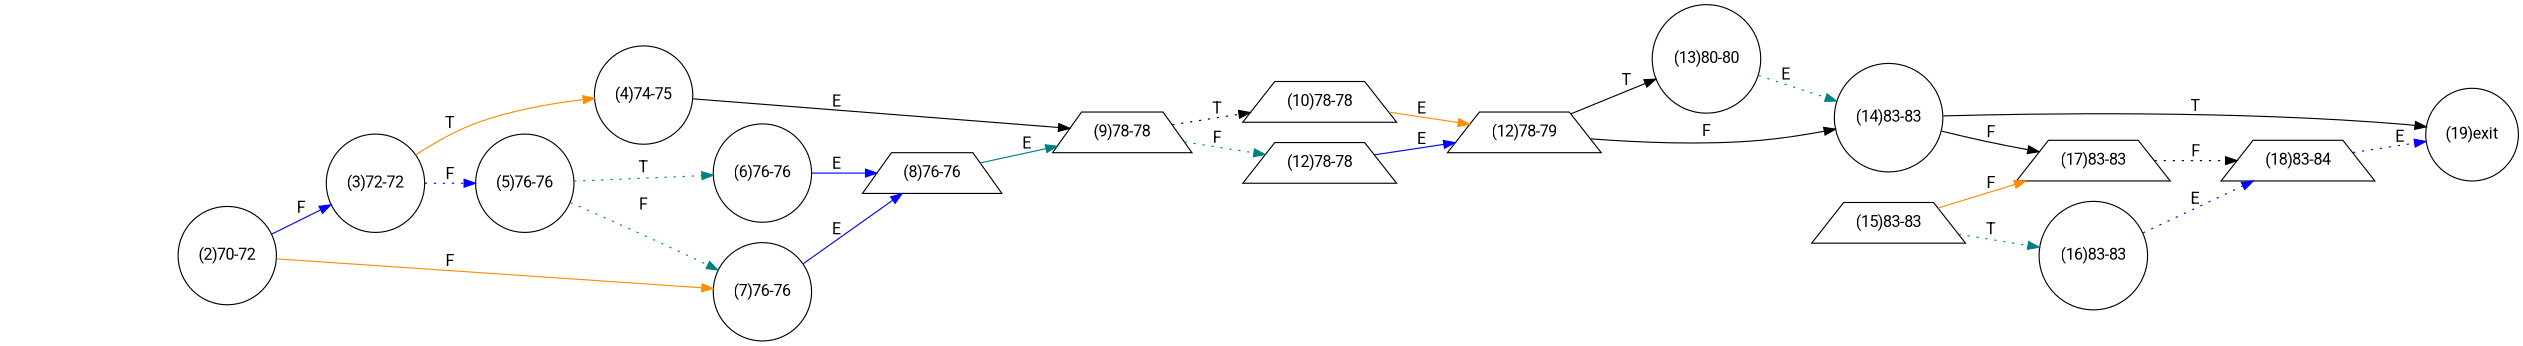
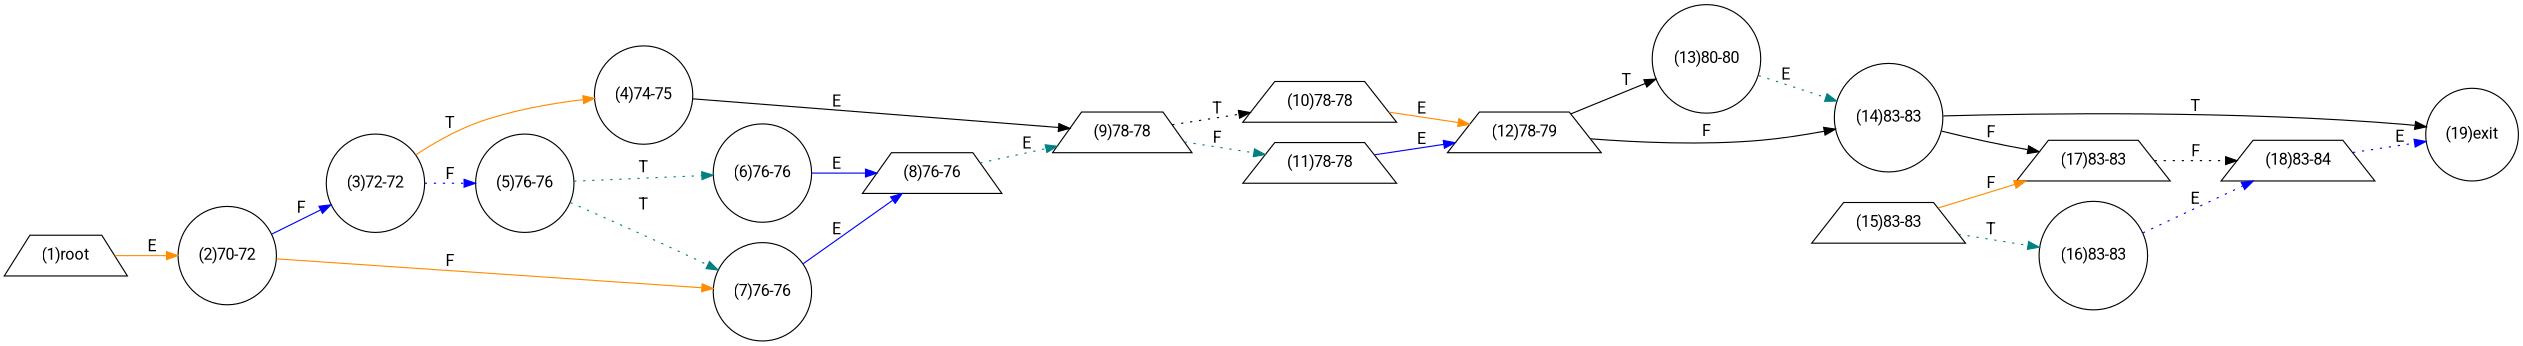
edge "(8)76-76" -> "(9)78-78": style solid -> dotted
node "(12)78-78": label "(12)78-78" -> "(11)78-78"
edge "(5)76-76" -> "(7)76-76": label "F" -> "T"
node "(1)root": added
